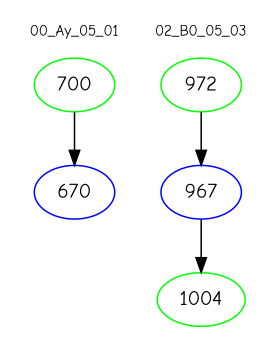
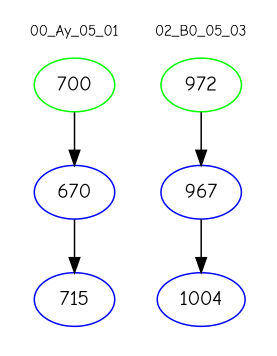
node "715": added
node "1004": color green -> blue
